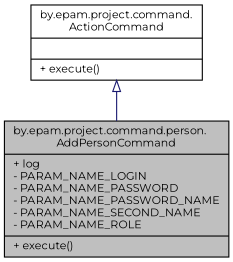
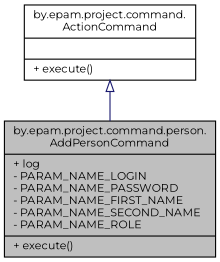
node "by.epam.project.command.person.": text "- PARAM_NAME_PASSWORD_NAME" -> "- PARAM_NAME_FIRST_NAME"
